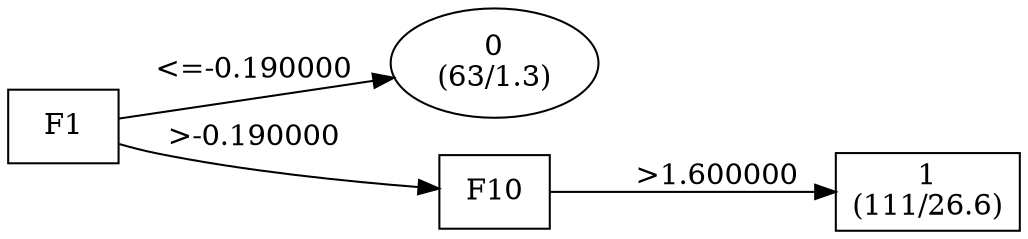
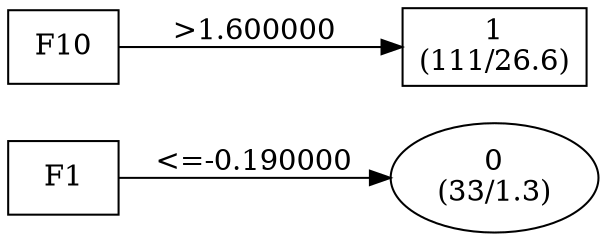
node "0 (63/1.3)": label "0 (63/1.3)" -> "0 (33/1.3)"
edge "F1" -> "F10": removed, label ">-0.190000"
